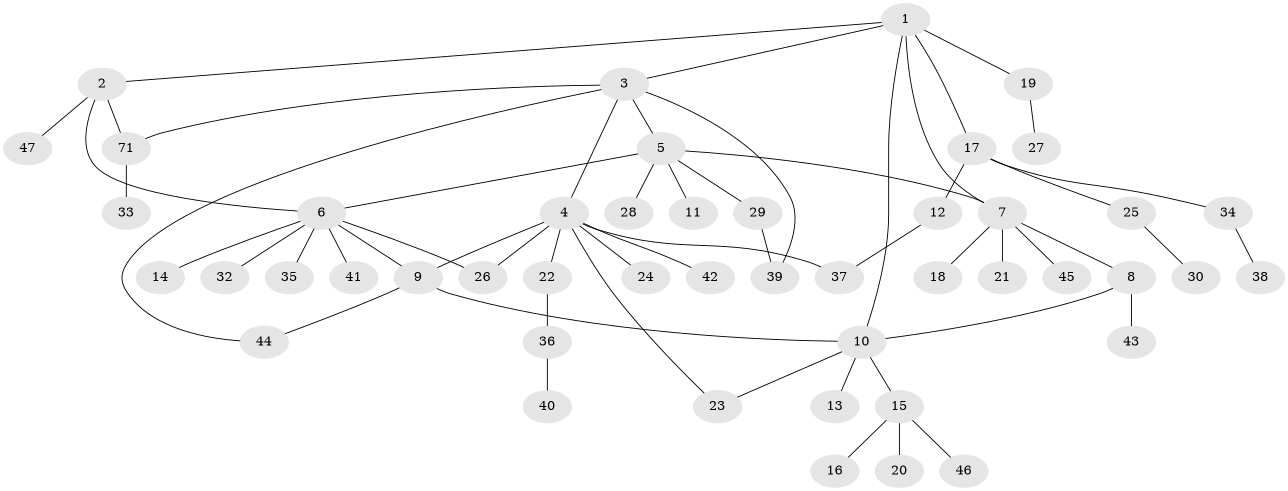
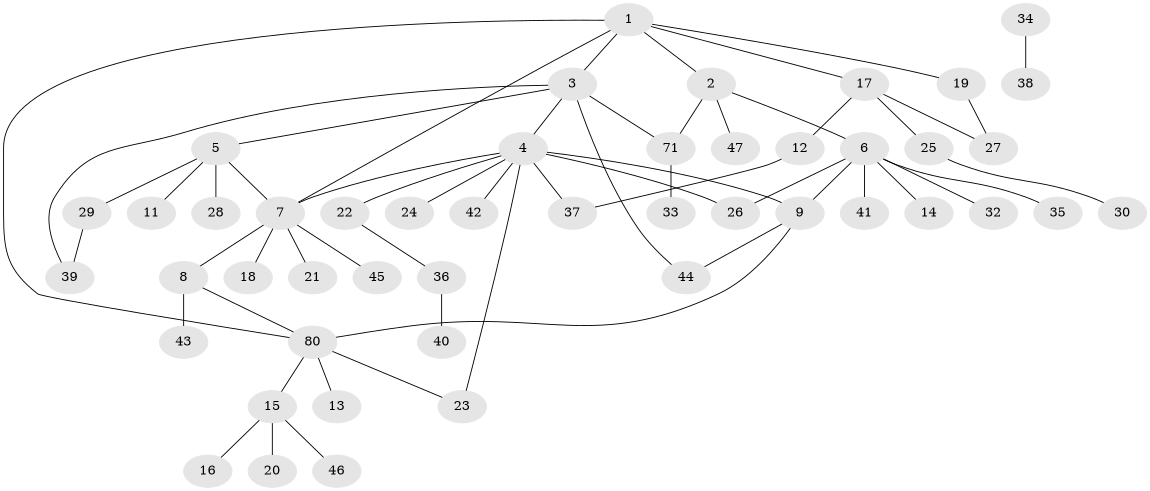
edge "4" -- "7": added
edge "5" -- "6": removed
edge "17" -- "34": now "17" -- "27"
node "10": label "10" -> "80"
